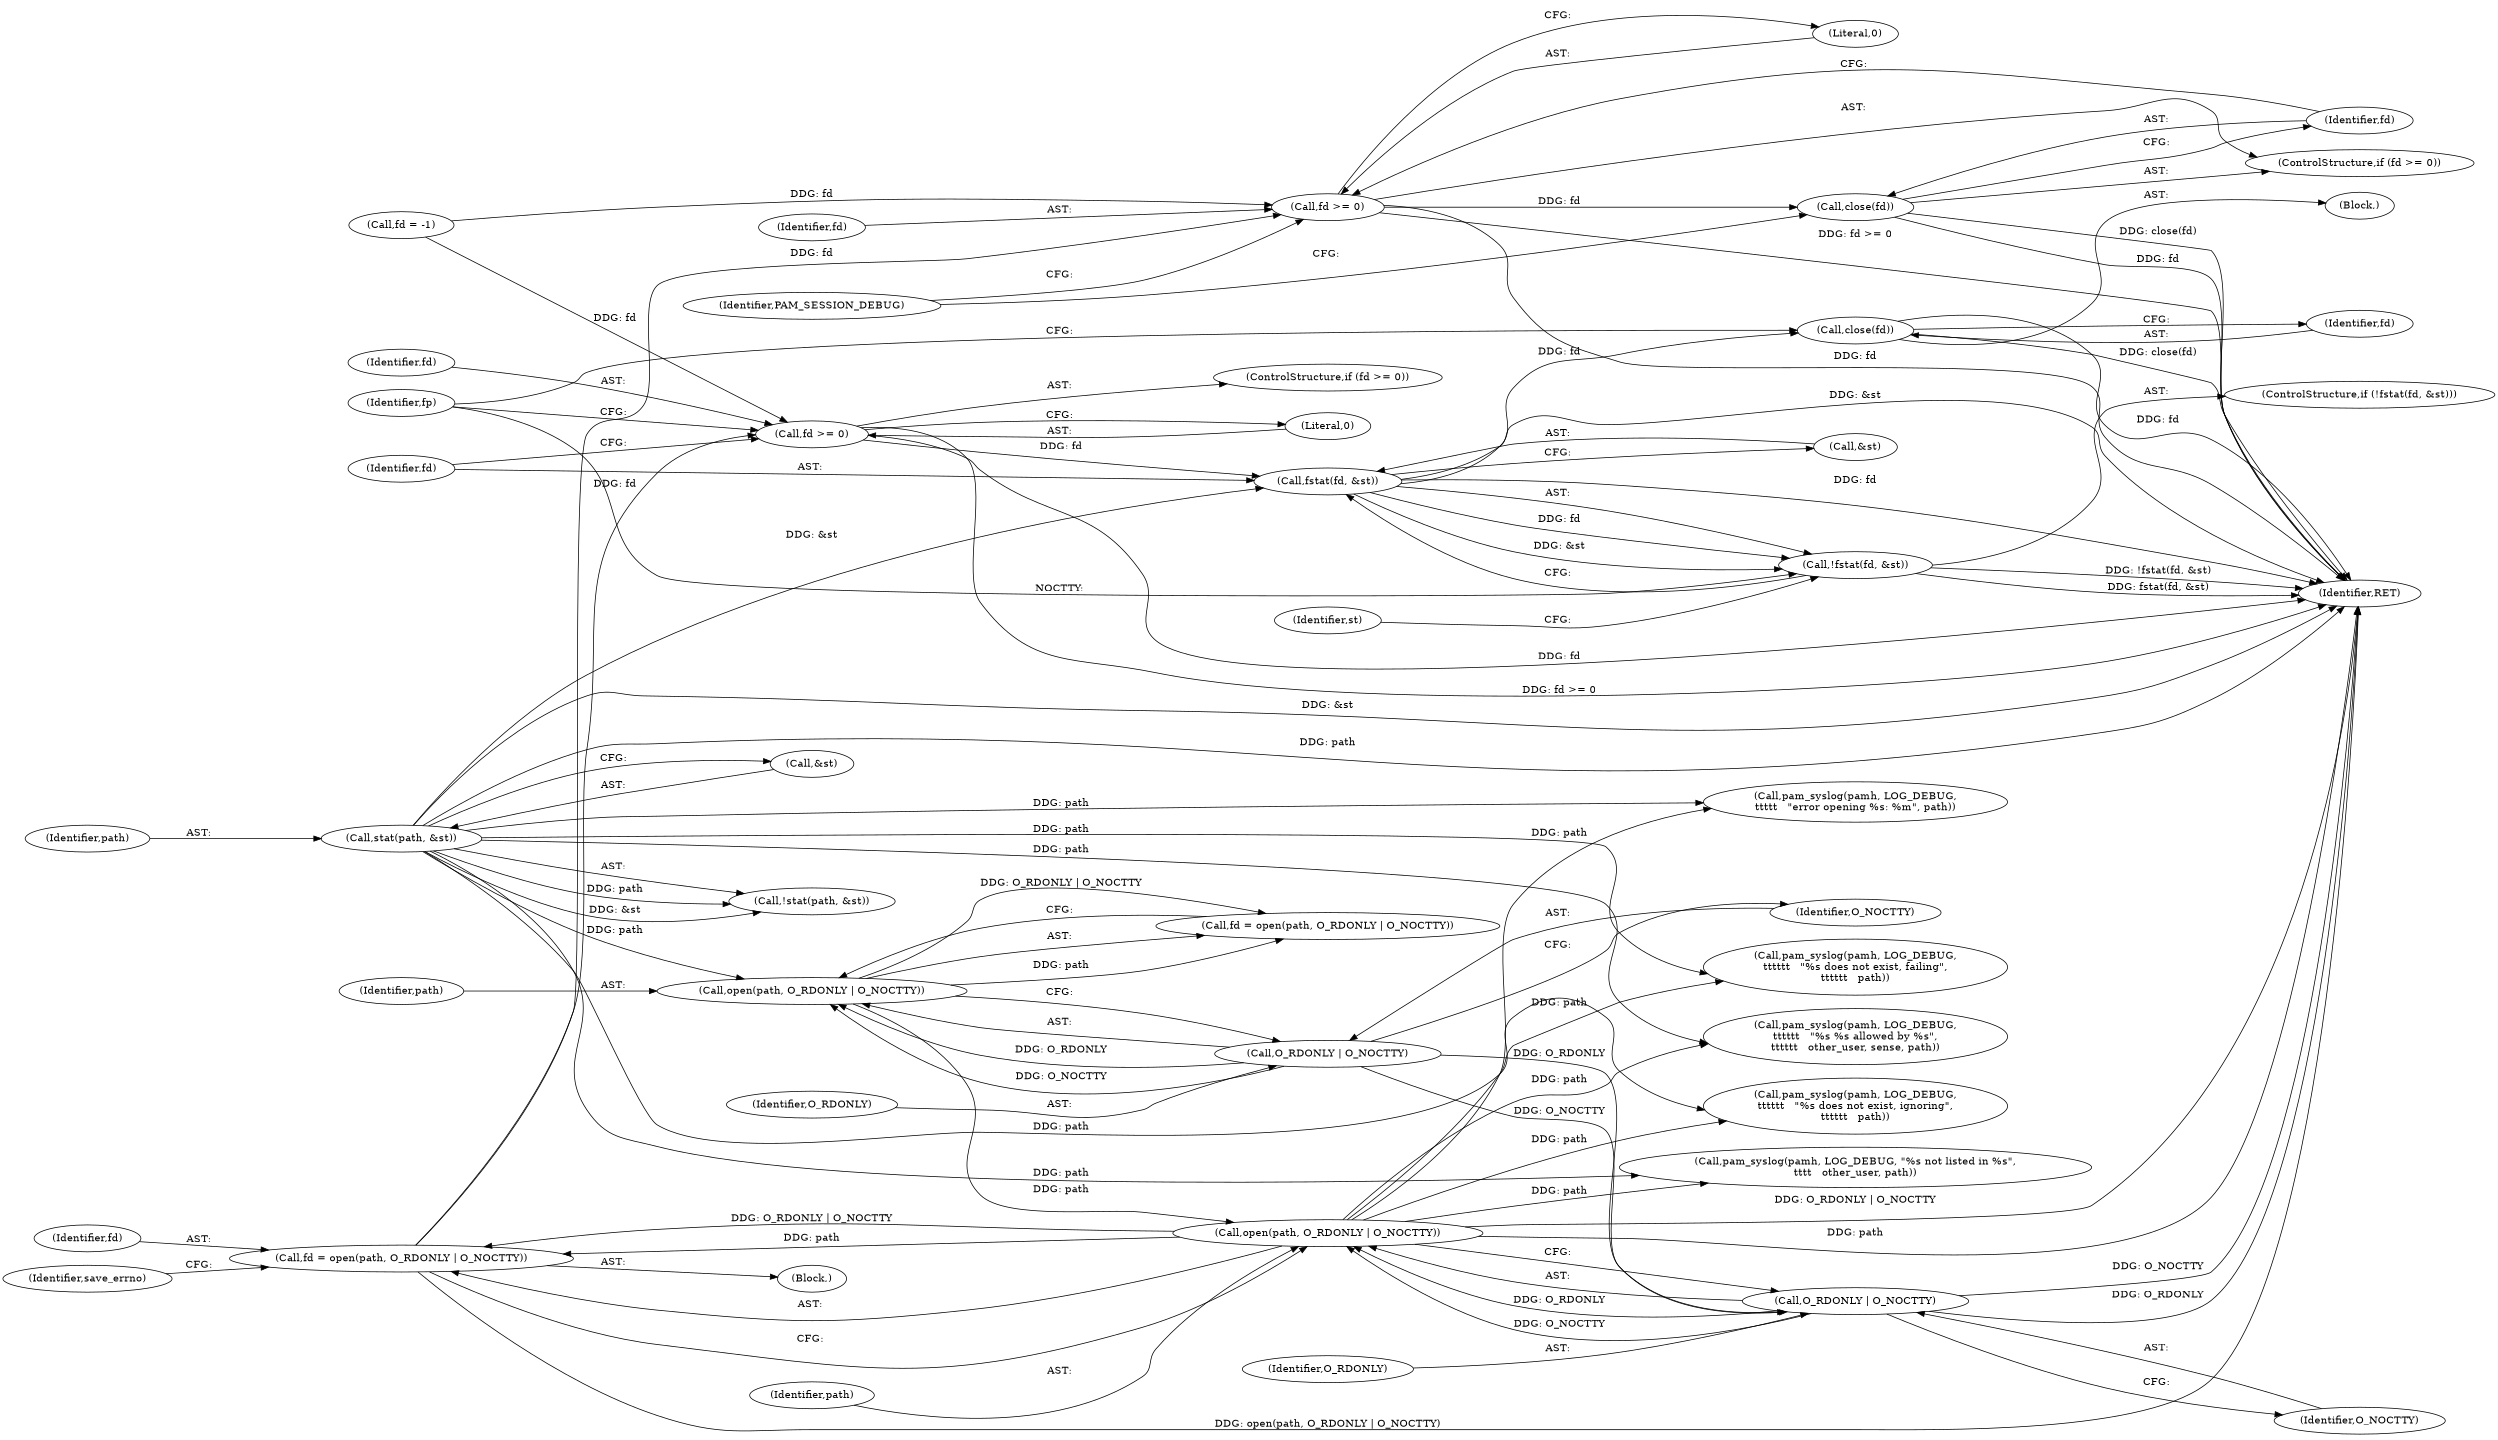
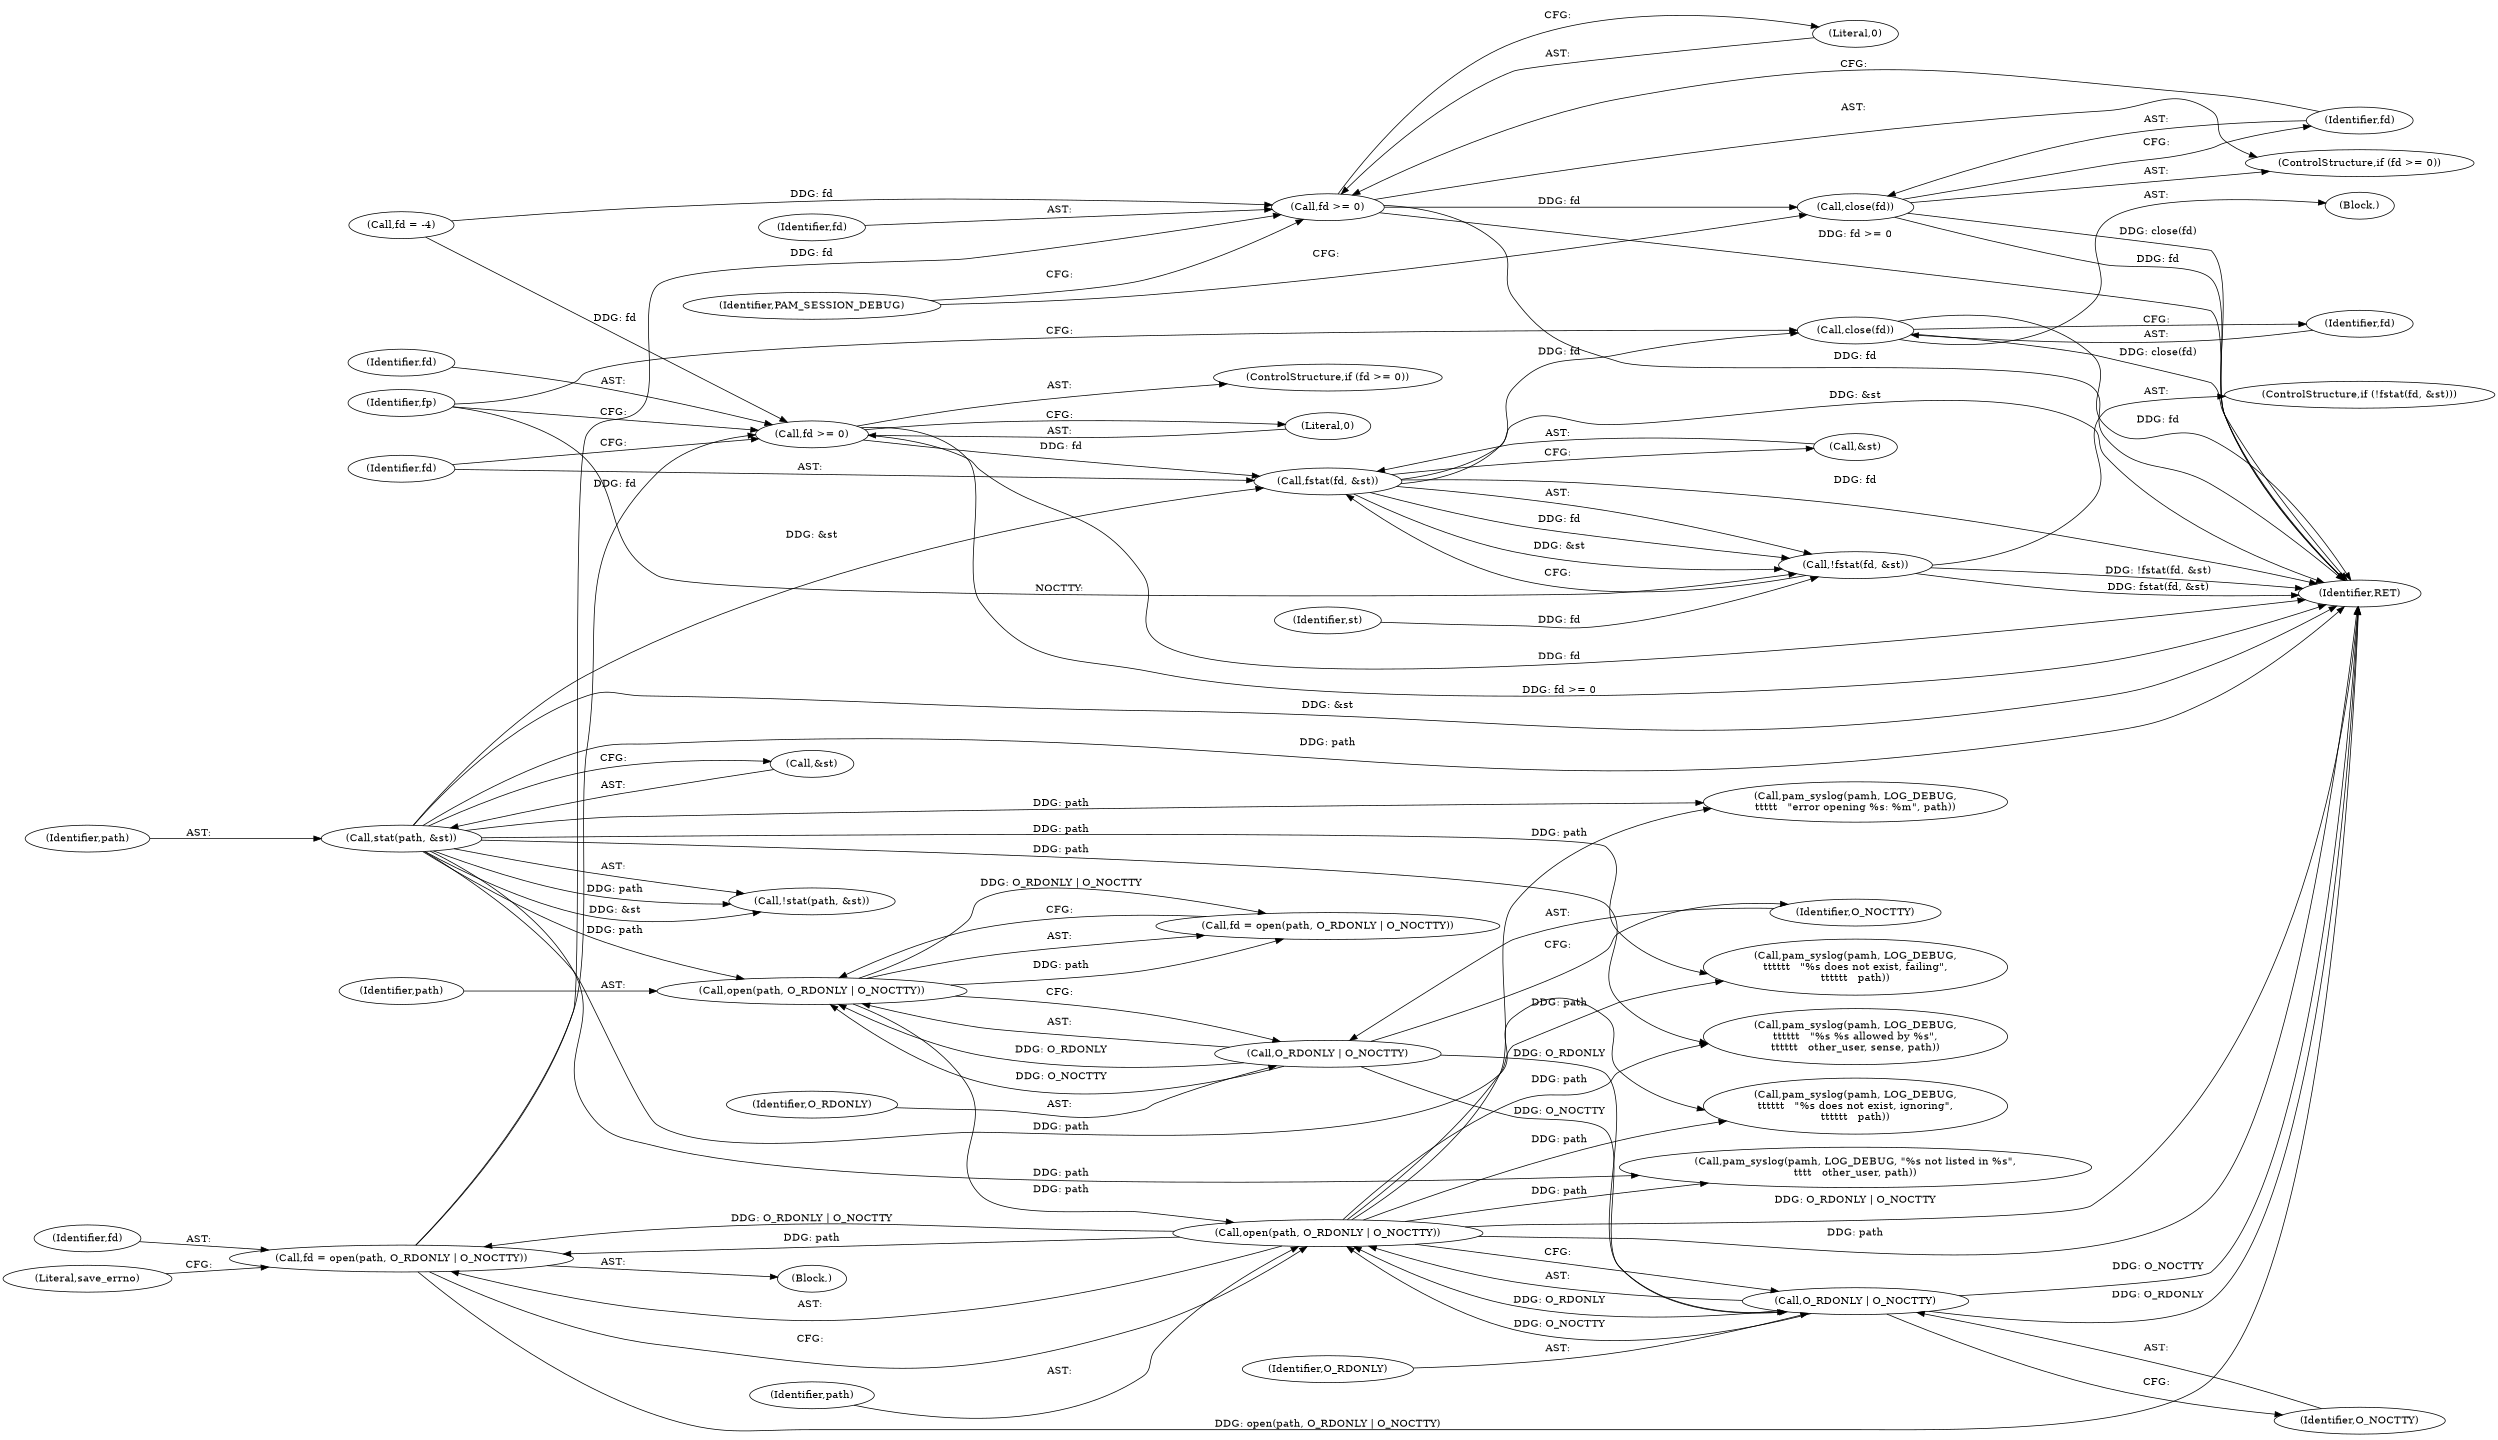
node "(Call,fd = -1)": label "(Call,fd = -1)" -> "(Call,fd = -4)"
edge "(Identifier,st)" -> "(Call,!fstat(fd, &st))": label "CFG: " -> "DDG: fd"
node "(Identifier,save_errno)": label "(Identifier,save_errno)" -> "(Literal,save_errno)"
